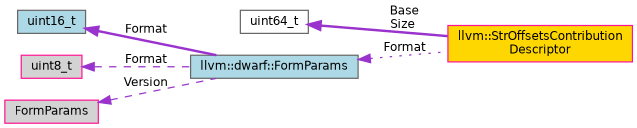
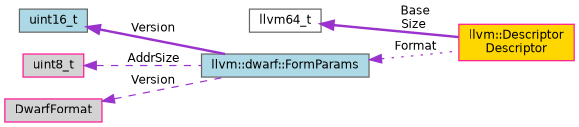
node "uint64_t": label "uint64_t" -> "llvm64_t"
edge "llvm::dwarf::FormParams" -> "uint16_t": label " Format" -> " Version"
node "llvm::StrOffsetsContribution Descriptor": label "llvm::StrOffsetsContribution Descriptor" -> "llvm::Descriptor Descriptor"
edge "llvm::dwarf::FormParams" -> "uint8_t": label " Format" -> " AddrSize"
node "FormParams": label "FormParams" -> "DwarfFormat"
